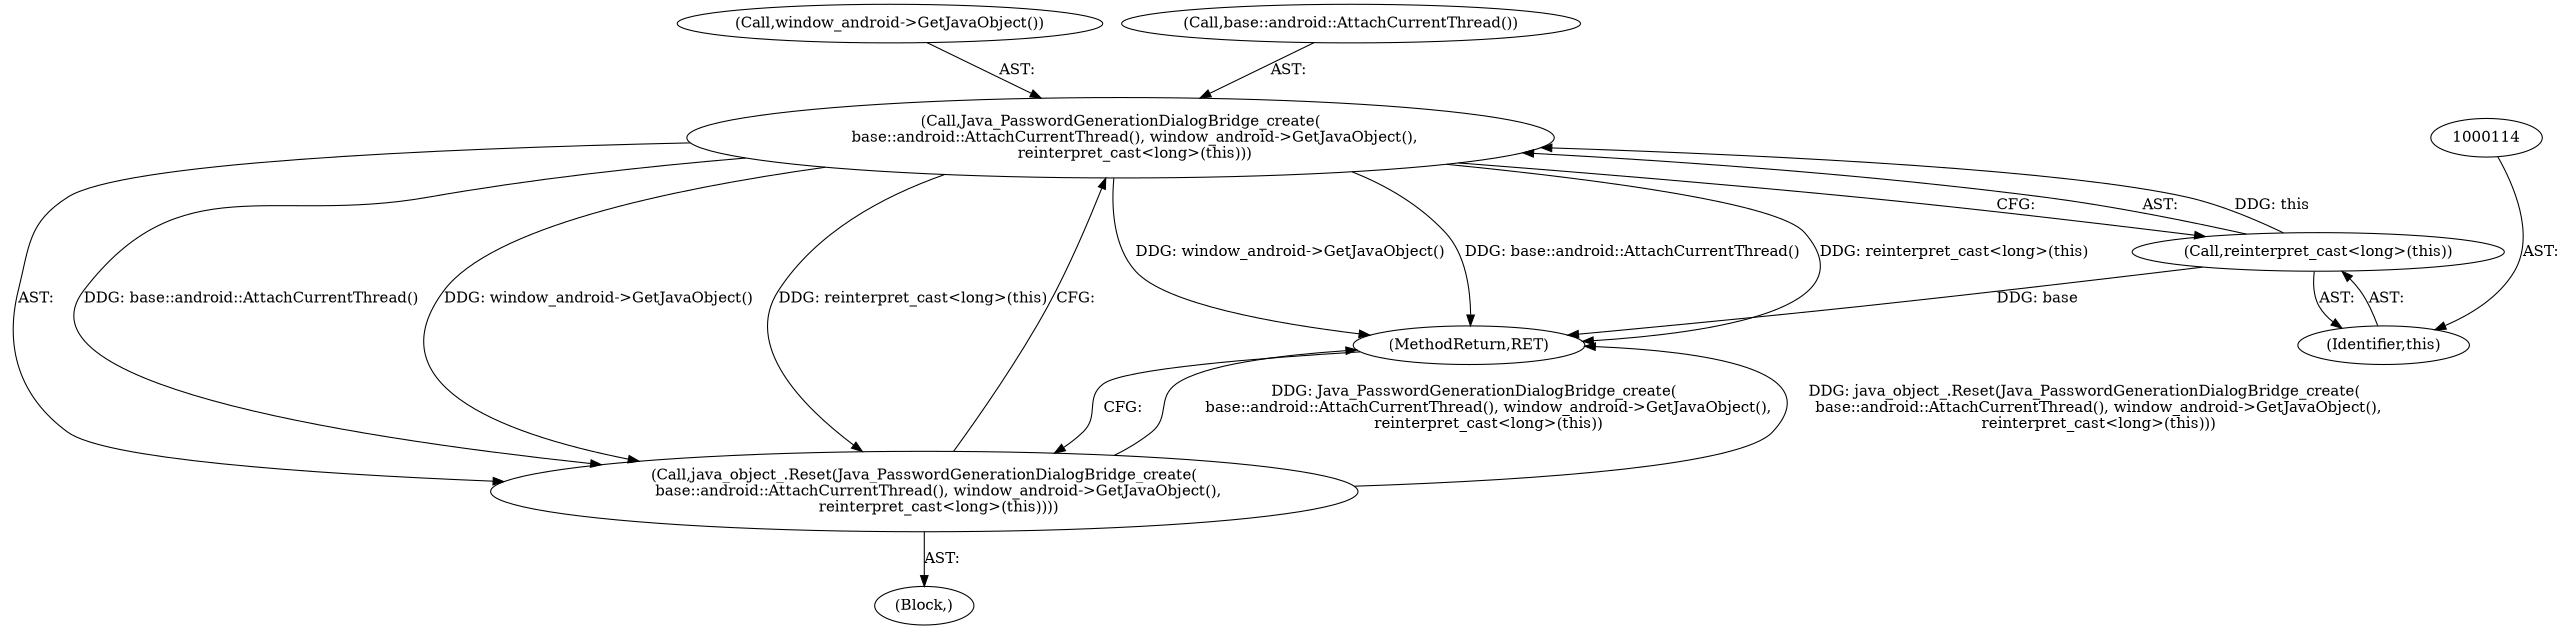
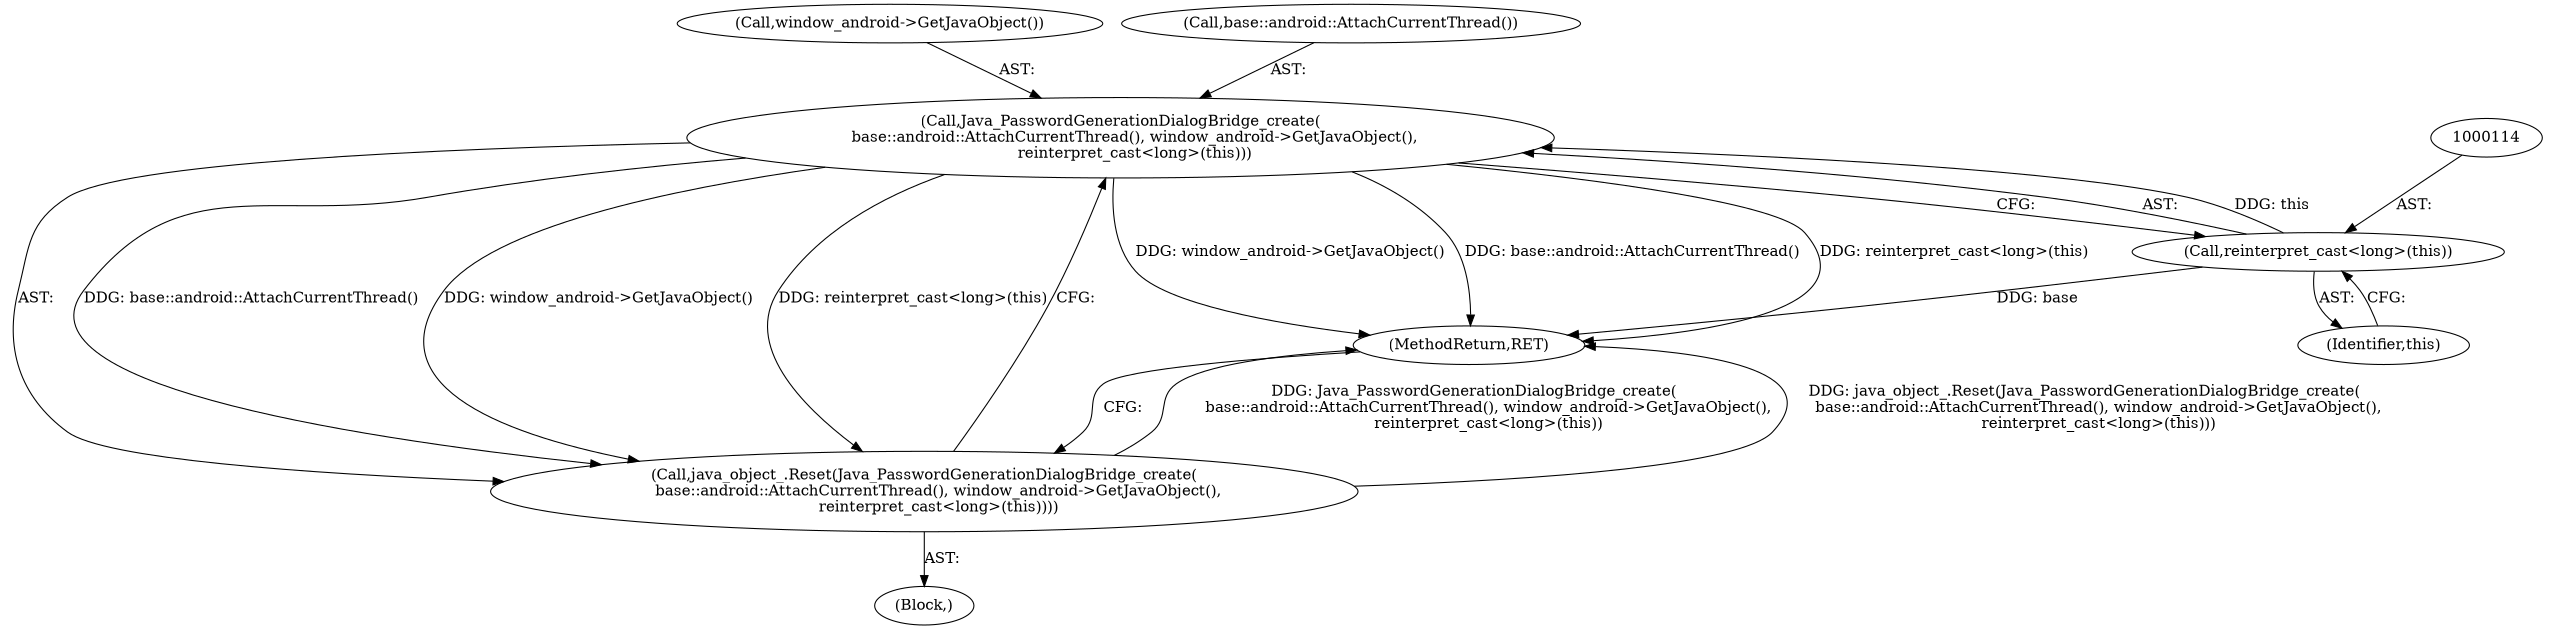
edge "1000114" -> "(Identifier,this)": now "1000114" -> "(Call,reinterpret_cast<long>(this))"
edge "(Identifier,this)" -> "(Call,reinterpret_cast<long>(this))": label "AST: " -> "CFG: "
